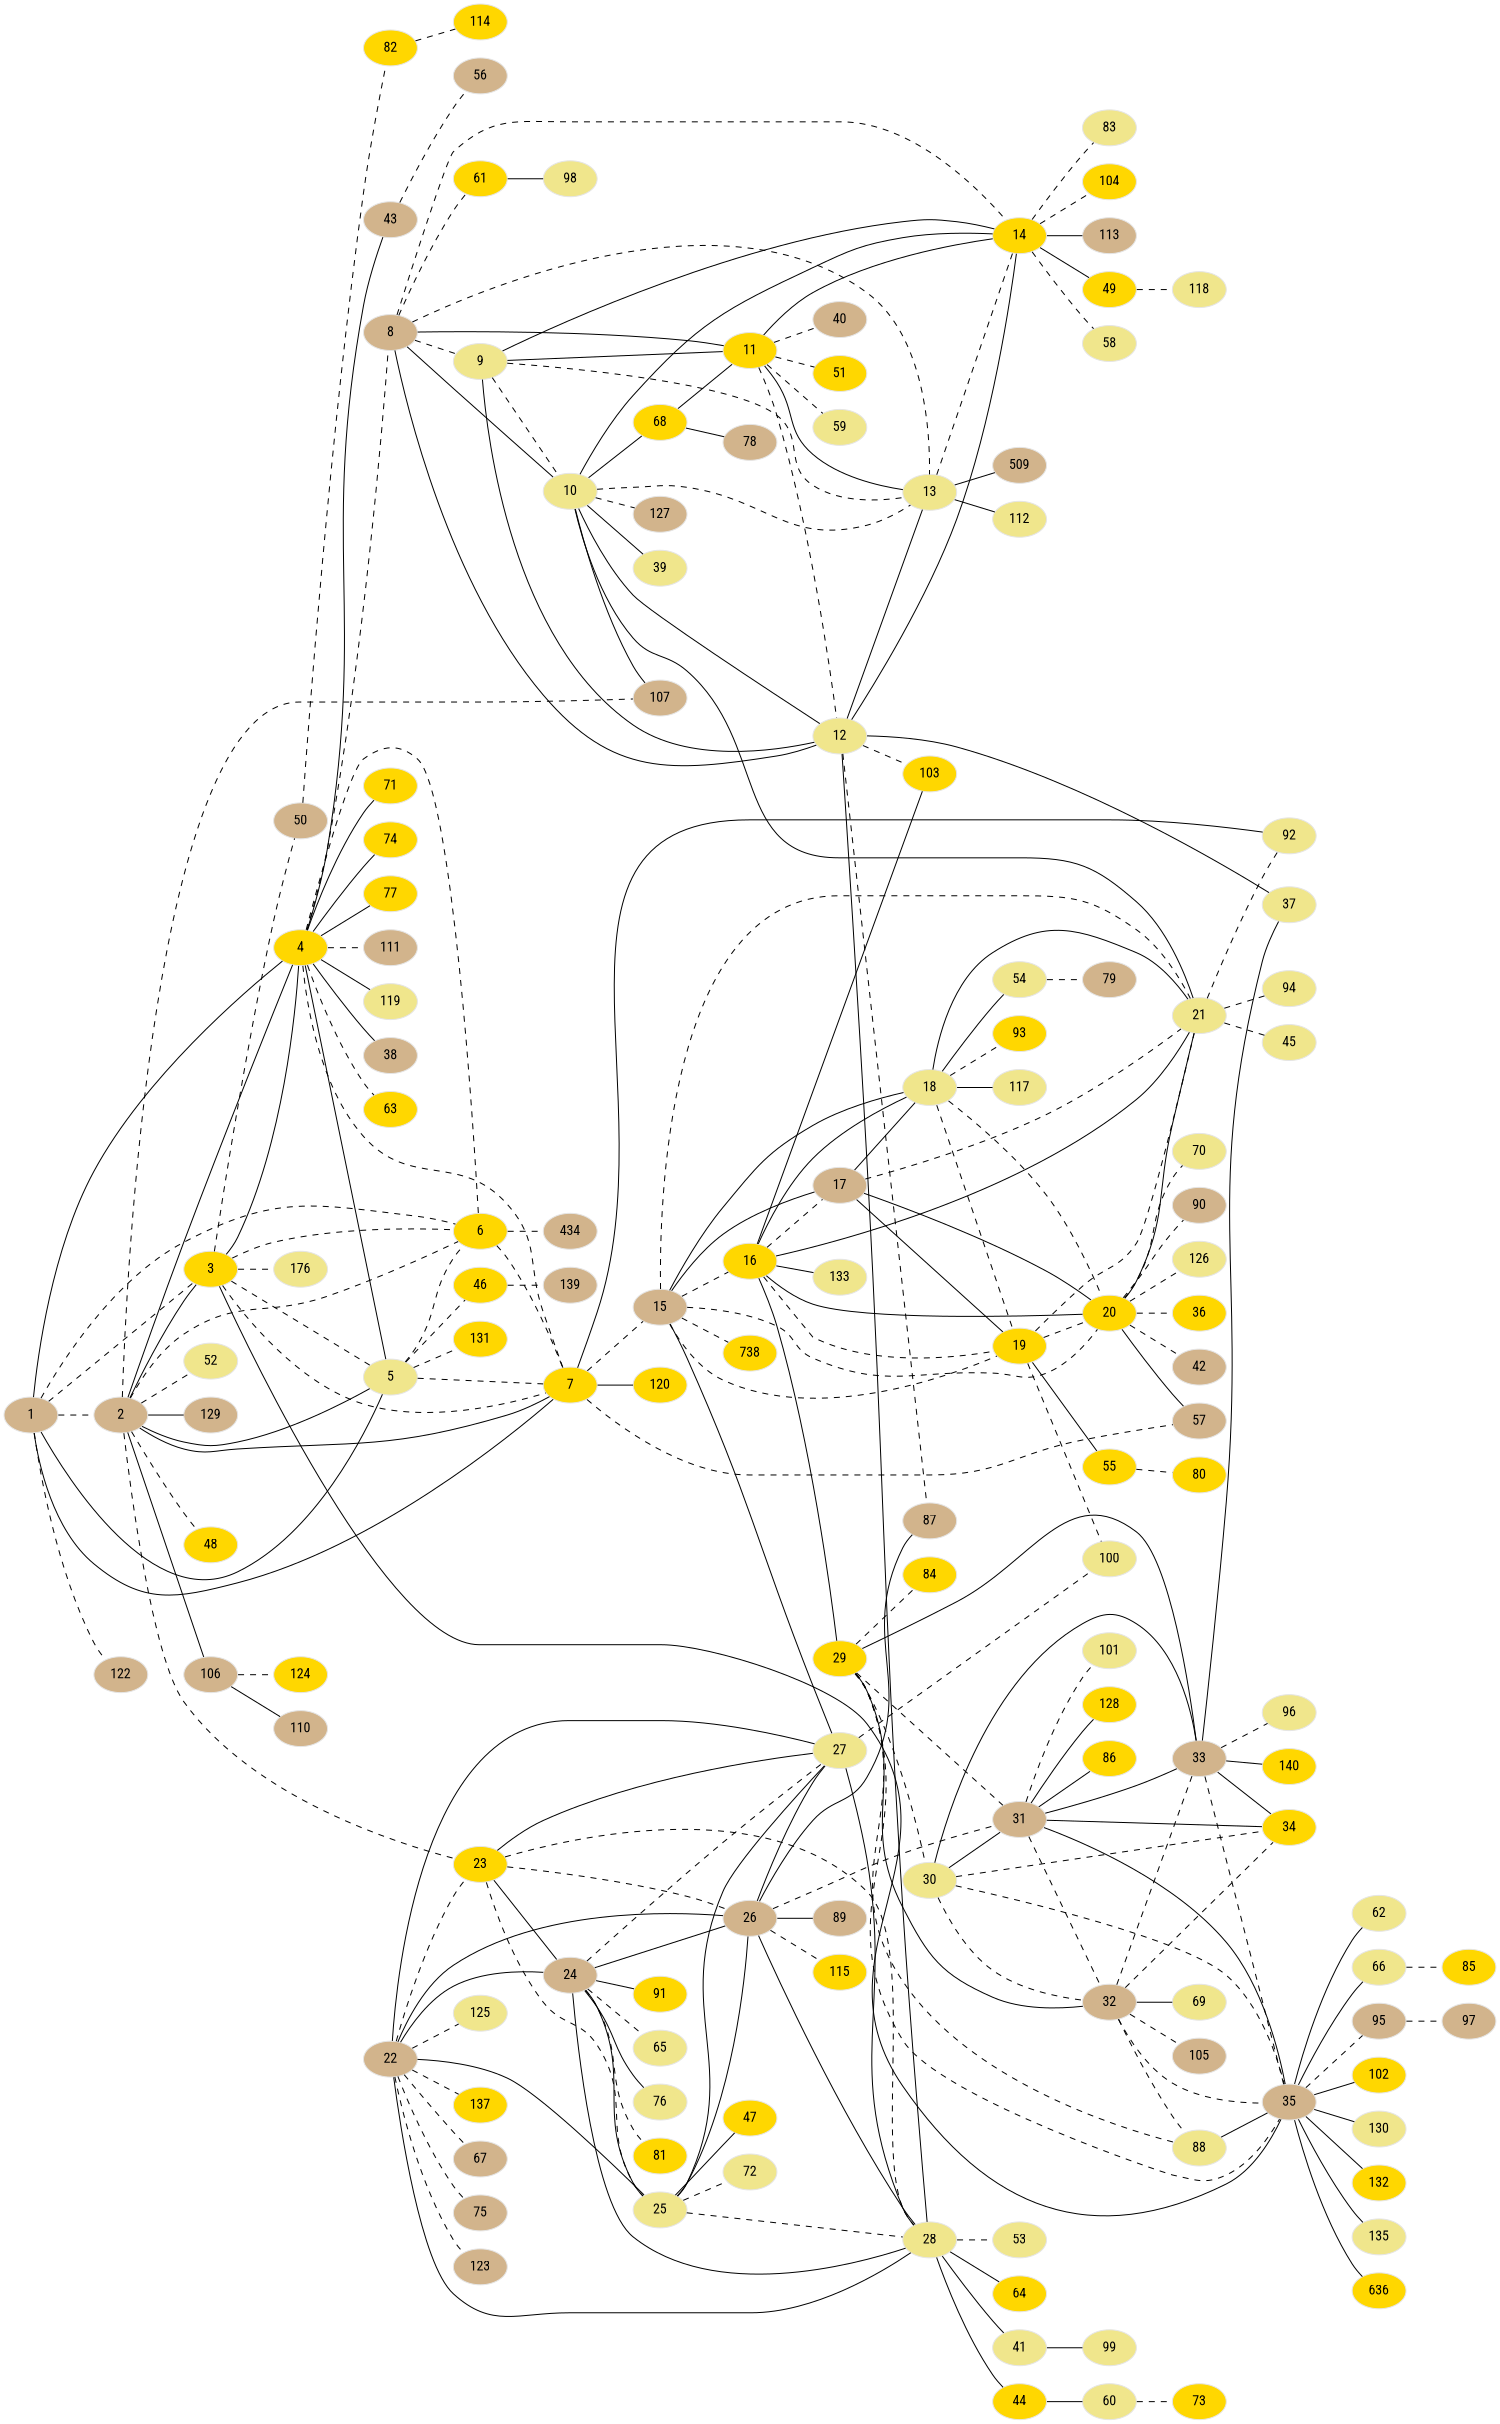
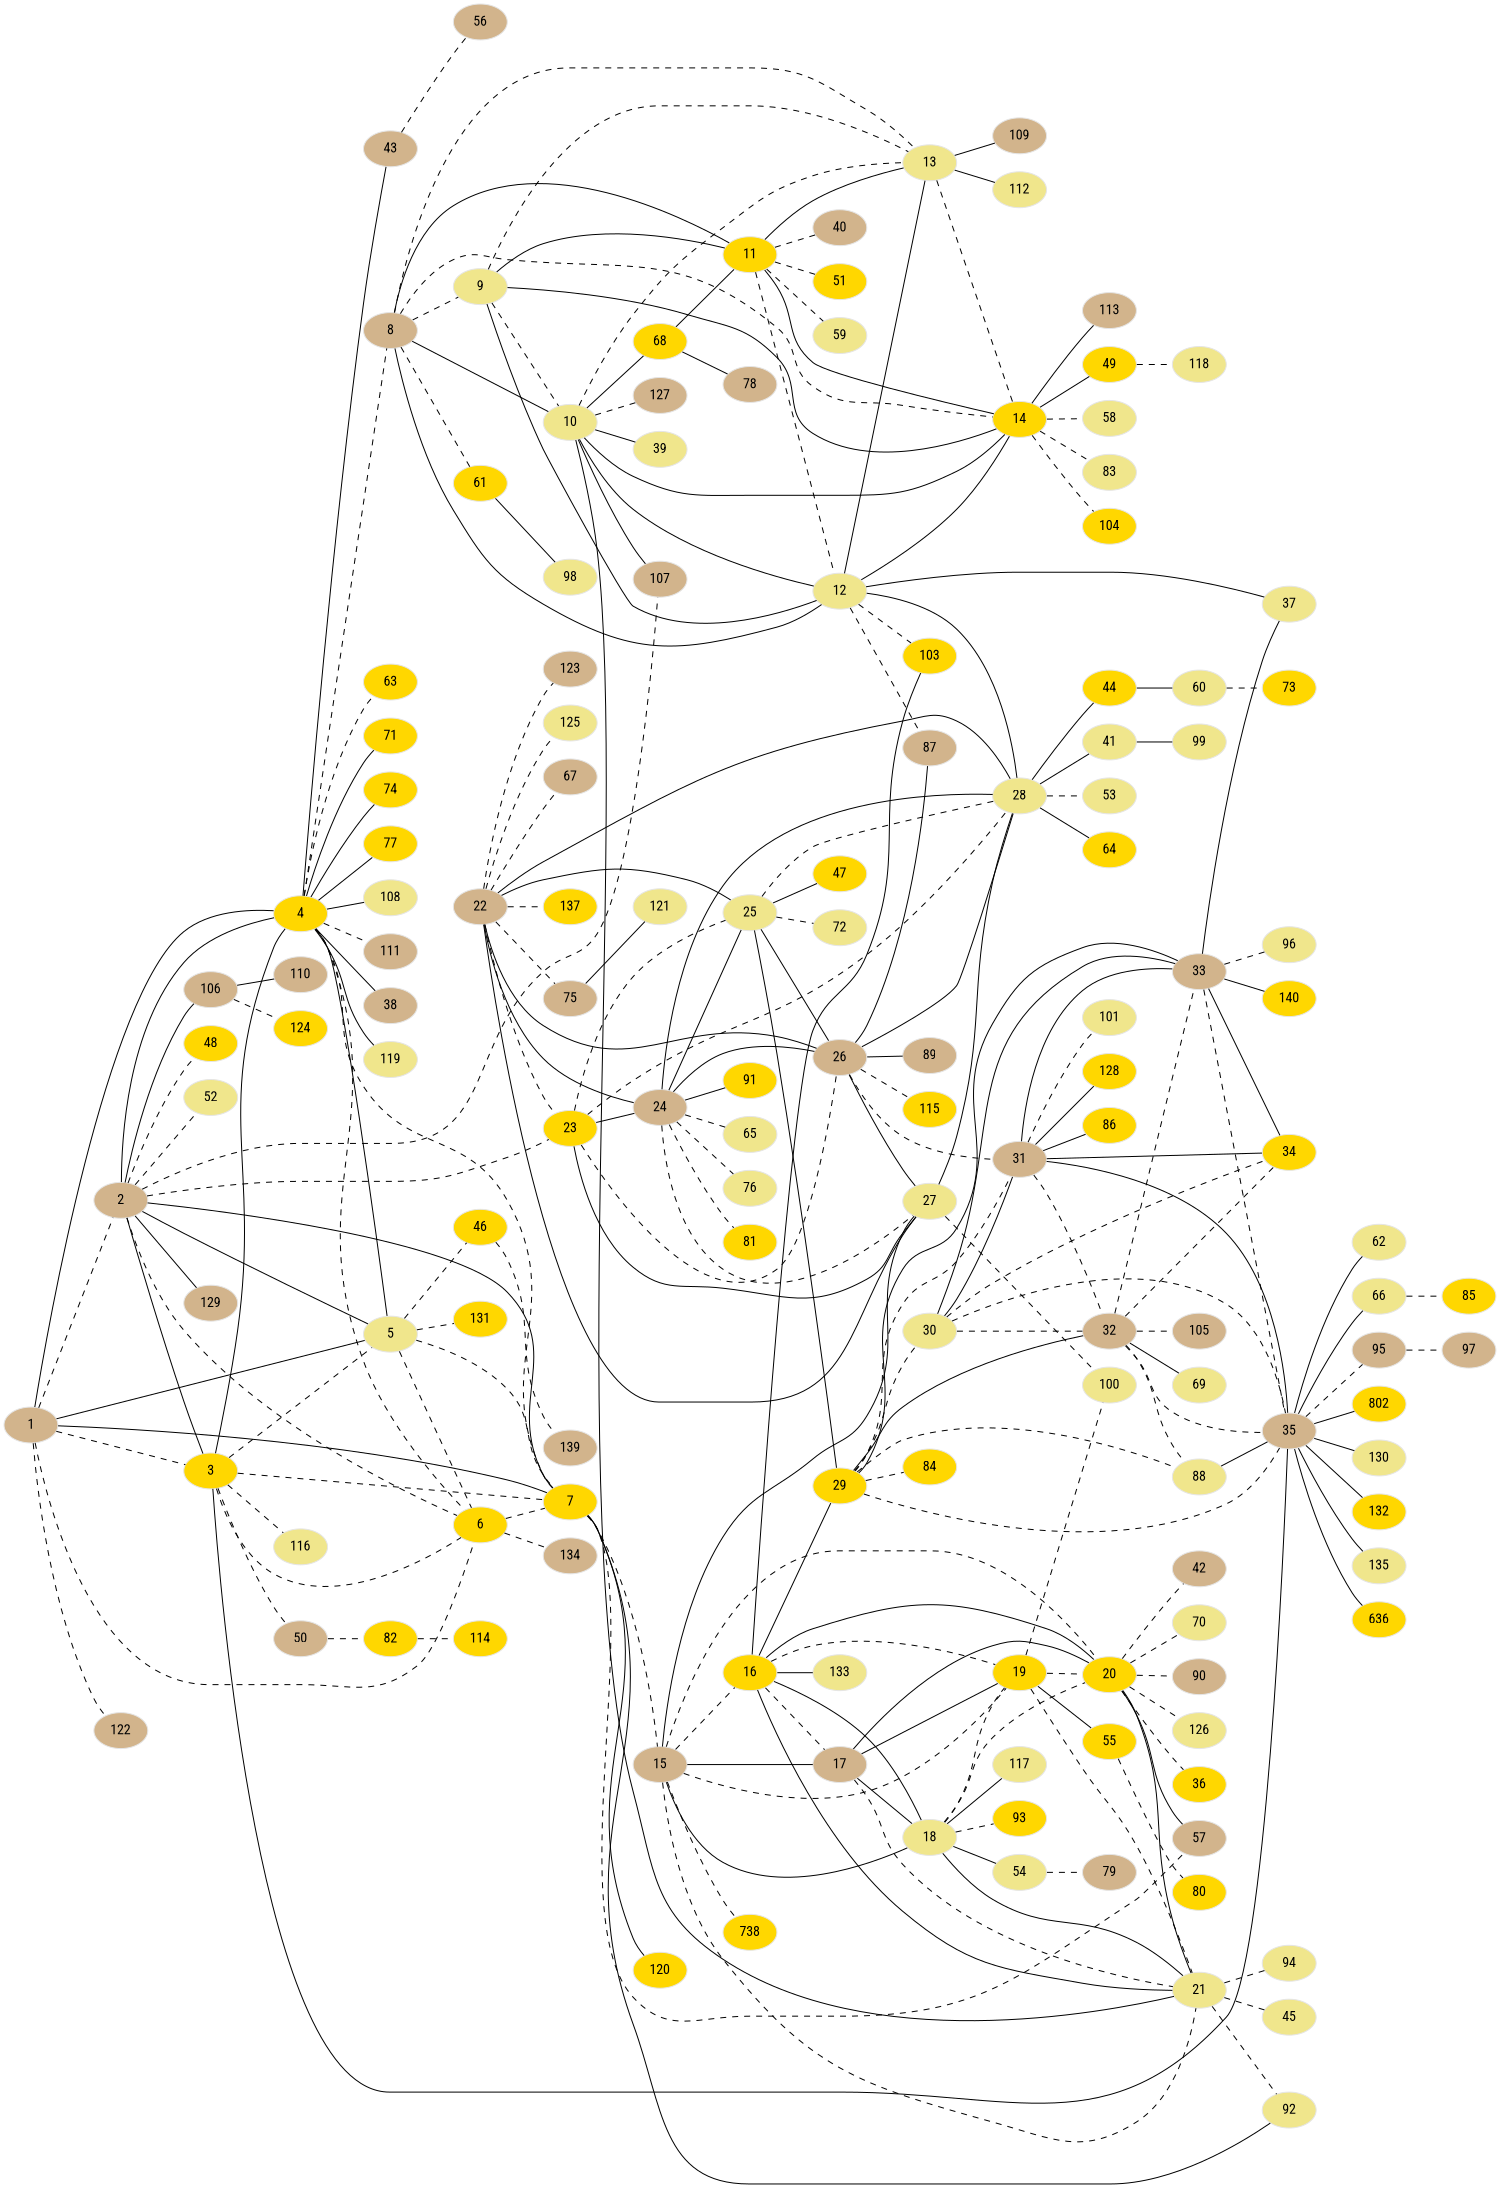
node "509": label "509" -> "109"
node "108": added
node "121": added
node "434": label "434" -> "134"
node "176": label "176" -> "116"
edge "27" -- "25": now "29" -- "25"
edge "24" -- "76": style solid -> dashed
node "102": label "102" -> "802"
